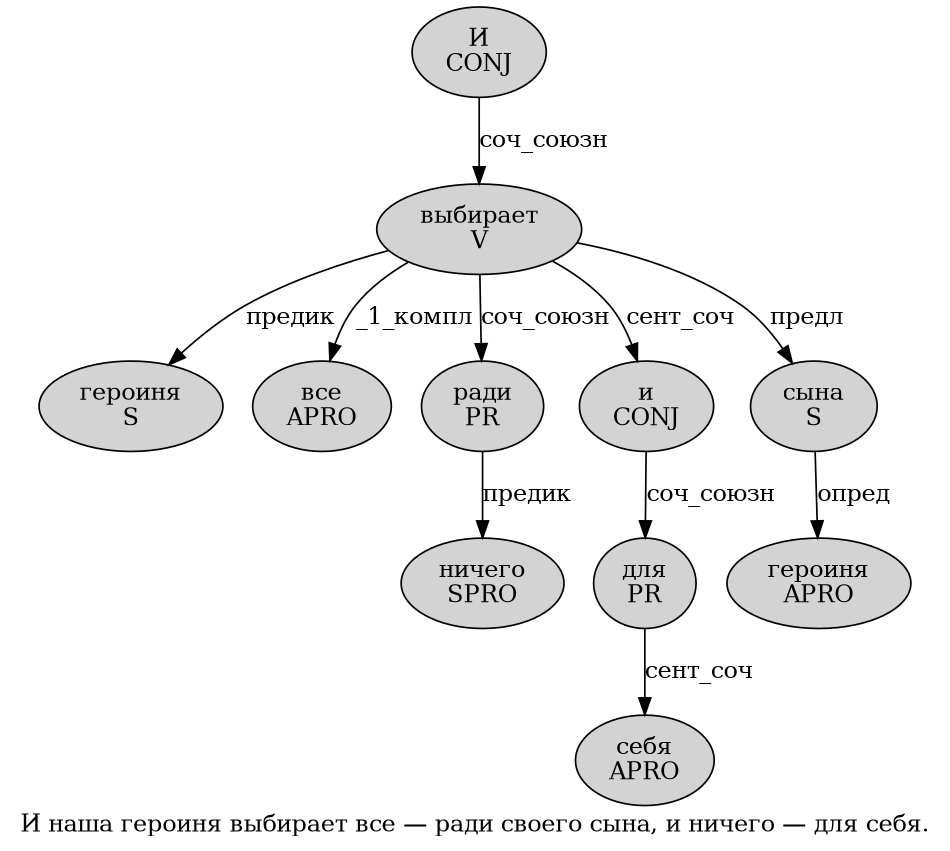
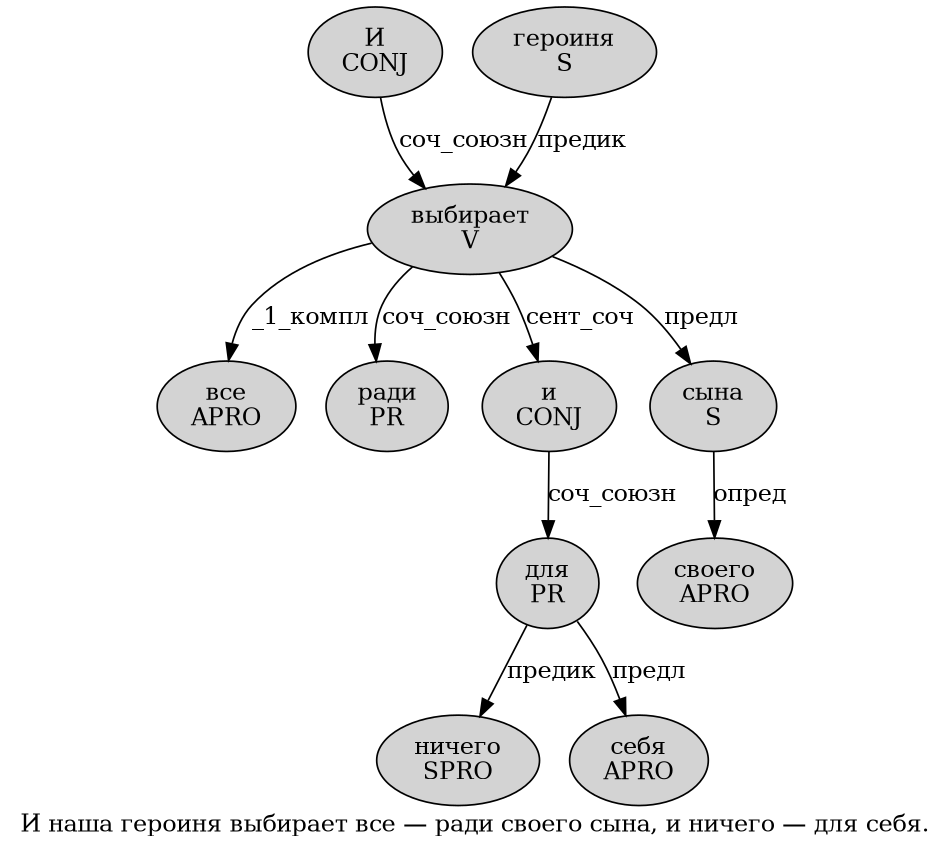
edge "выбирает V" -> "героиня S": reversed
edge "ради PR" -> "ничего SPRO": now "для PR" -> "ничего SPRO"
node "героиня APRO": label "героиня APRO" -> "своего APRO"
edge "для PR" -> "себя APRO": label "сент_соч" -> "предл"
